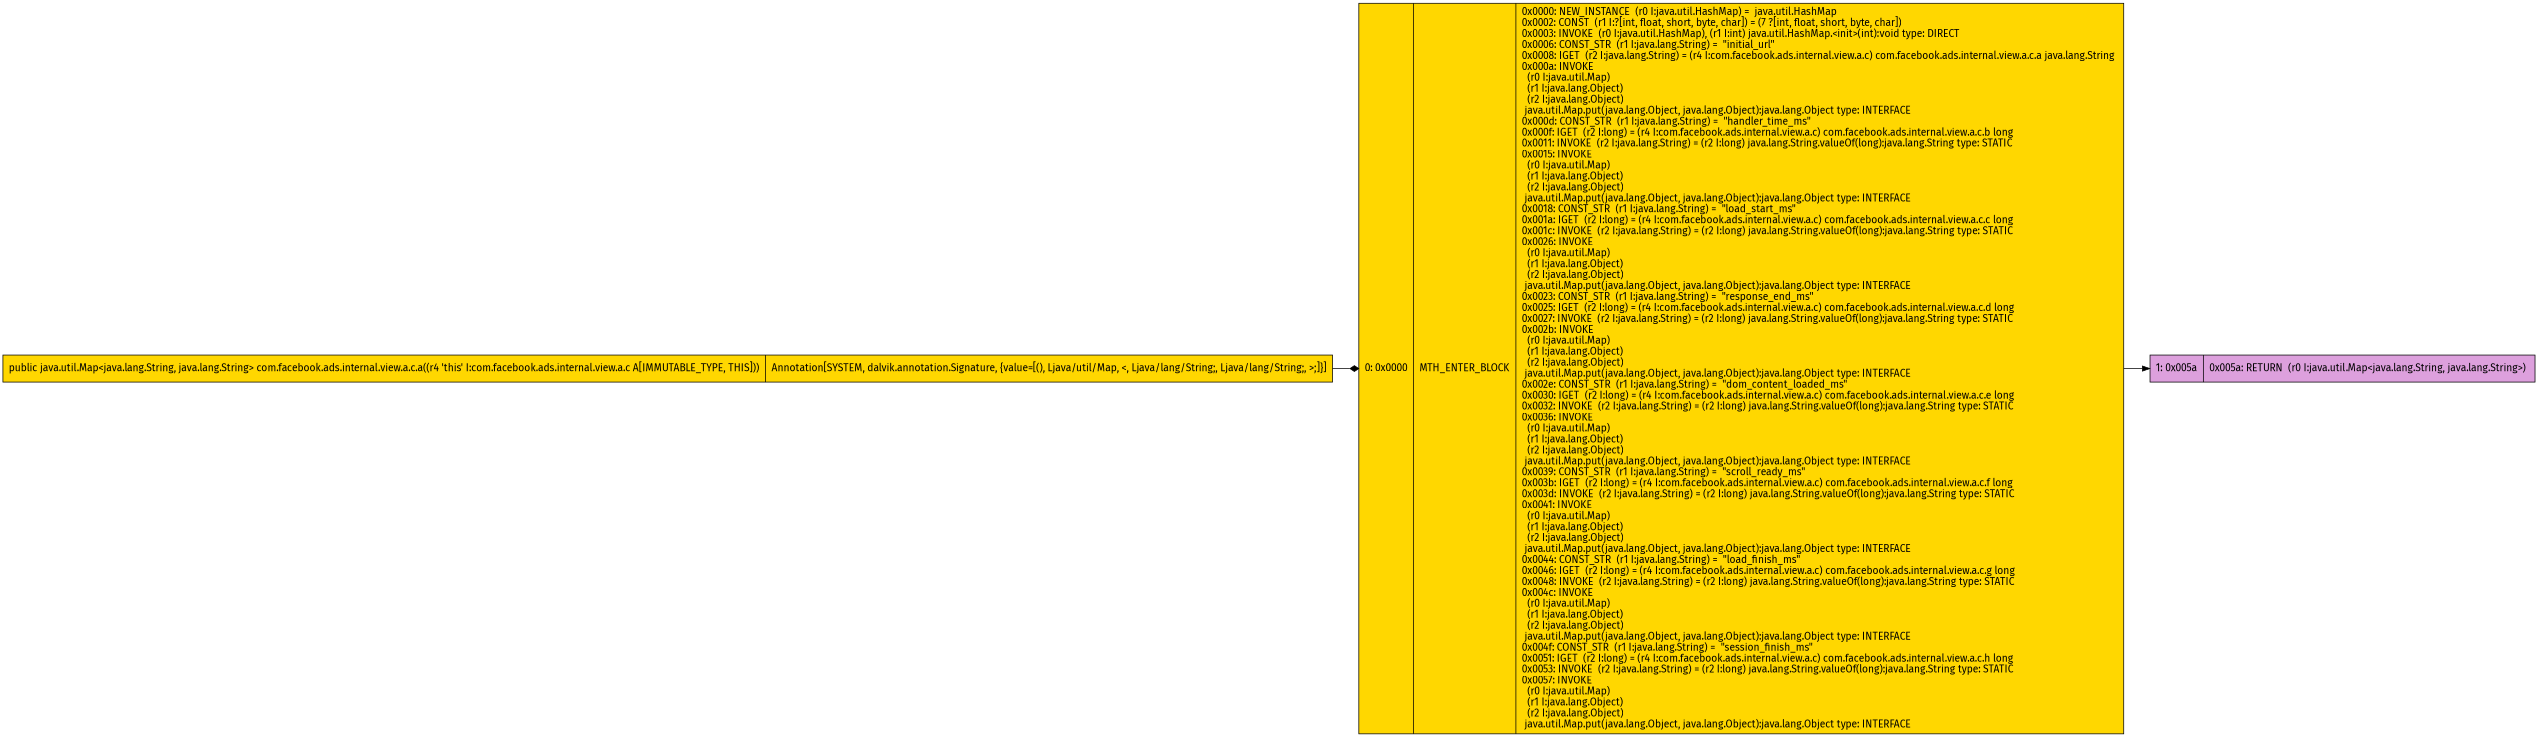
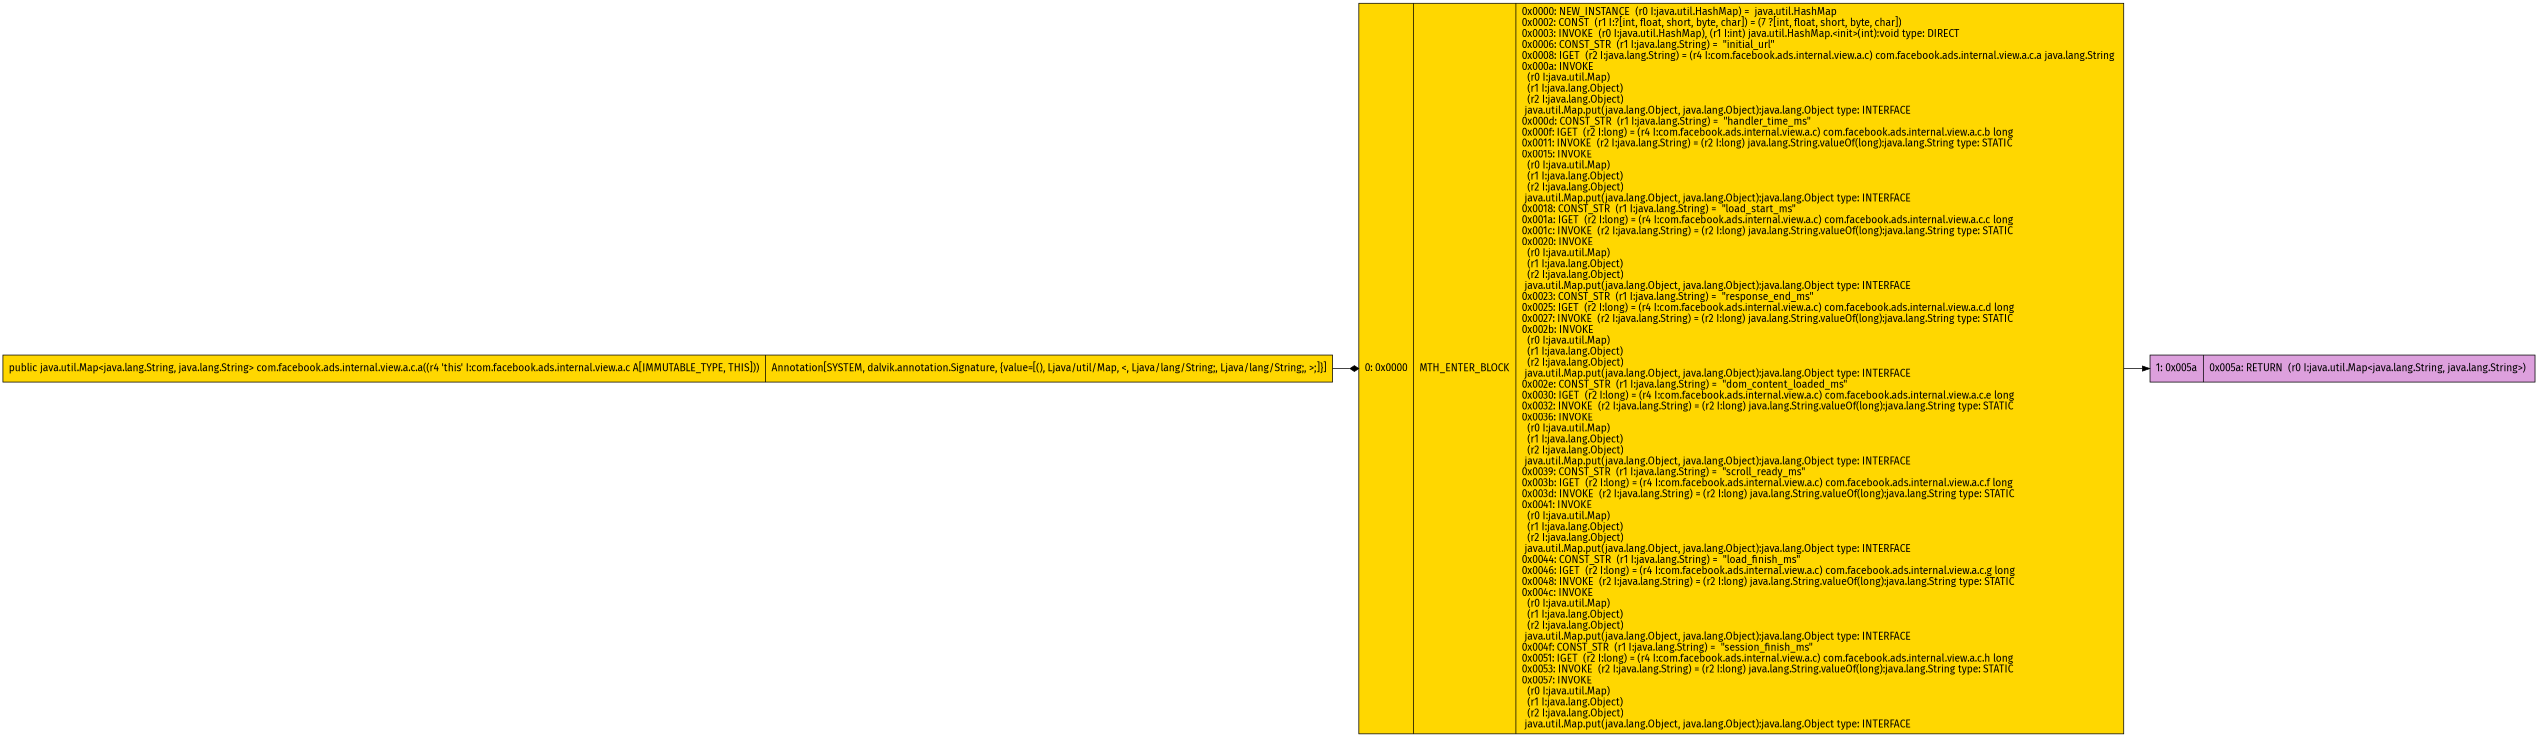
node "0: 0x0000": text "0x0026: INVOKE" -> "0x0020: INVOKE"
